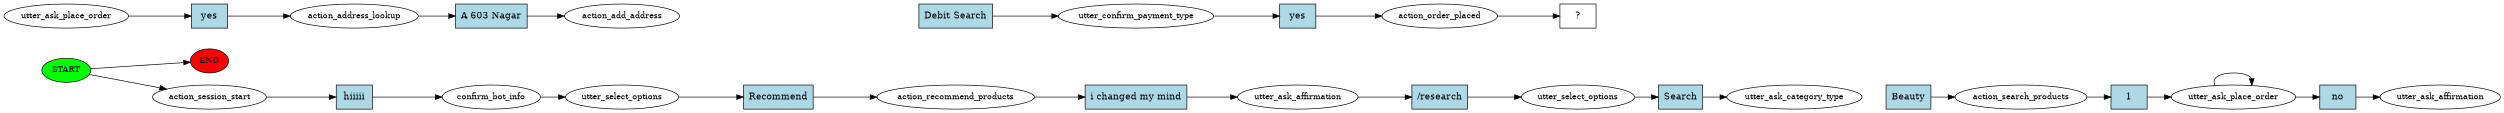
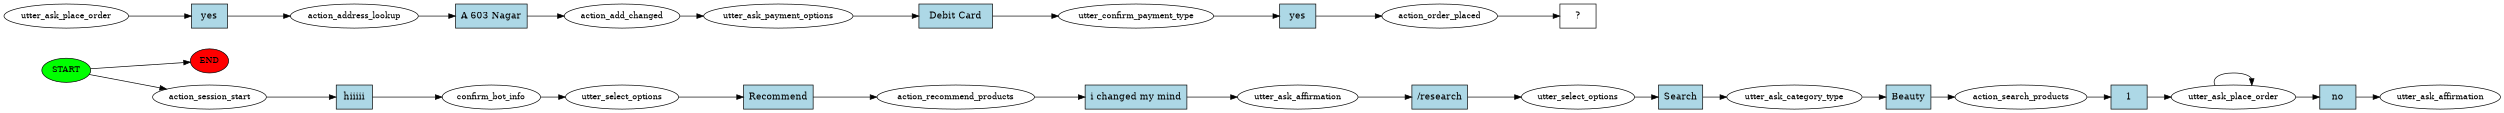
node "action_add_address": label "action_add_address" -> "action_add_changed"
node "utter_ask_payment_options": added
node "Debit Search": label "Debit Search" -> "Debit Card"
edge "utter_ask_category_type" -> "Beauty": added
